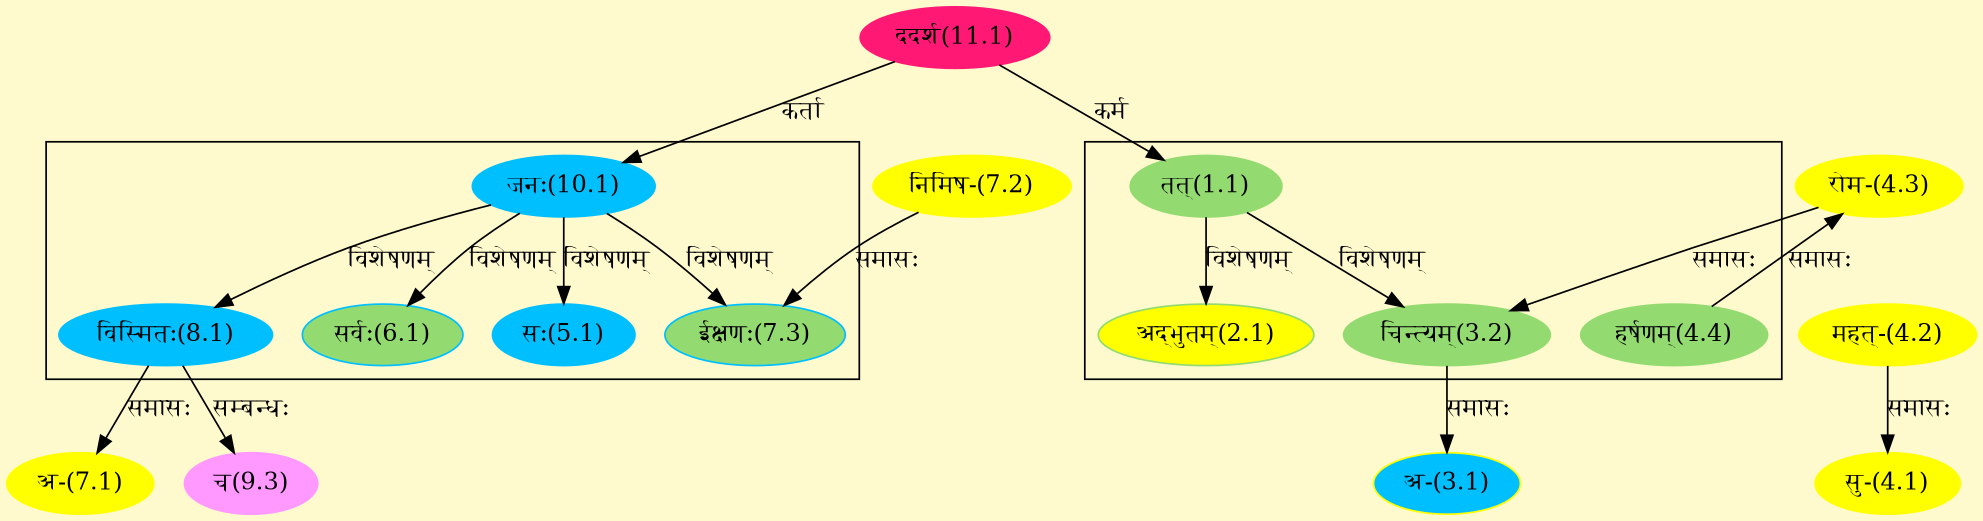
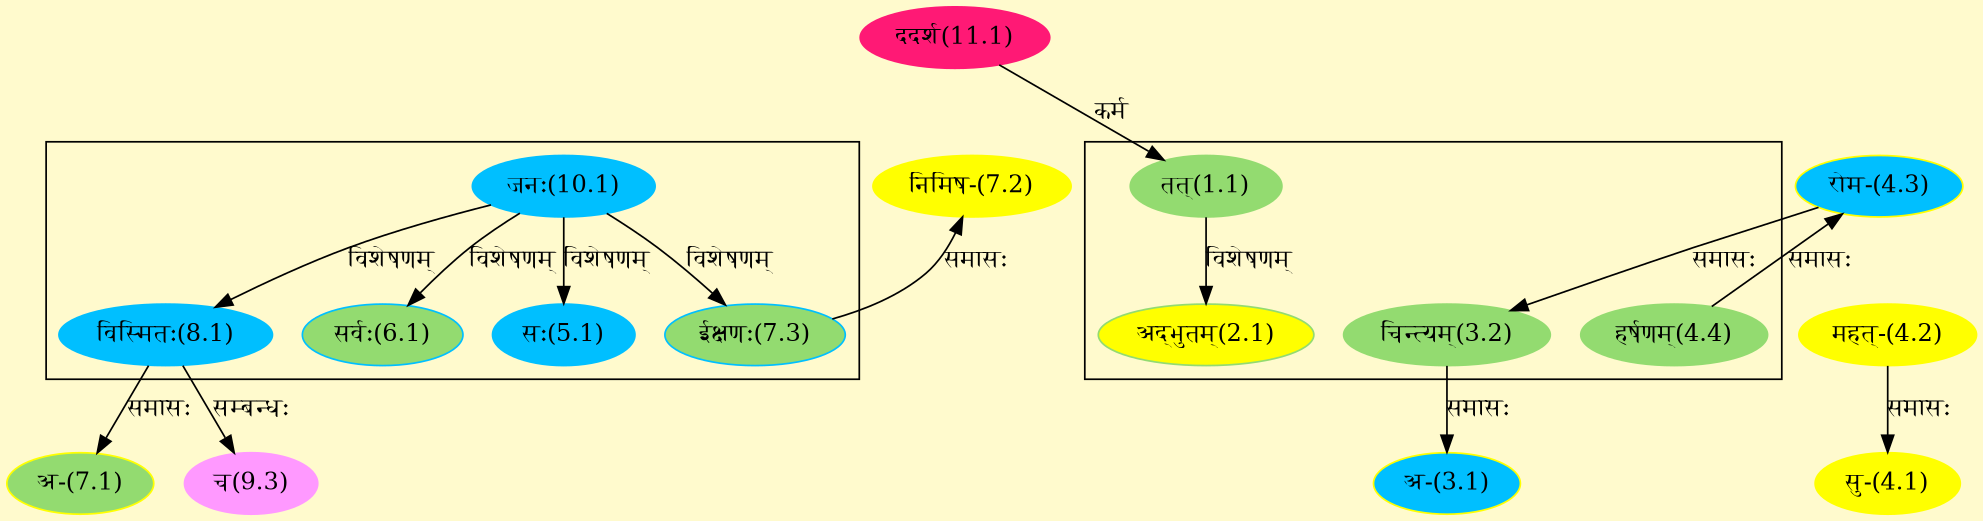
edge "ददर्श(11.1)" -> "जनः(10.1)": removed, label "कर्ता"
node "रोम-(4.3)": fillcolor #ffff00 -> #00bfff
edge "निमिष-(7.2)" -> "ईक्षणः(7.3)": reversed
edge "तत्(1.1)" -> "चिन्त्यम्(3.2)": removed, label "विशेषणम्"
node "अ-(7.1)": fillcolor #ffff00 -> #93db70
